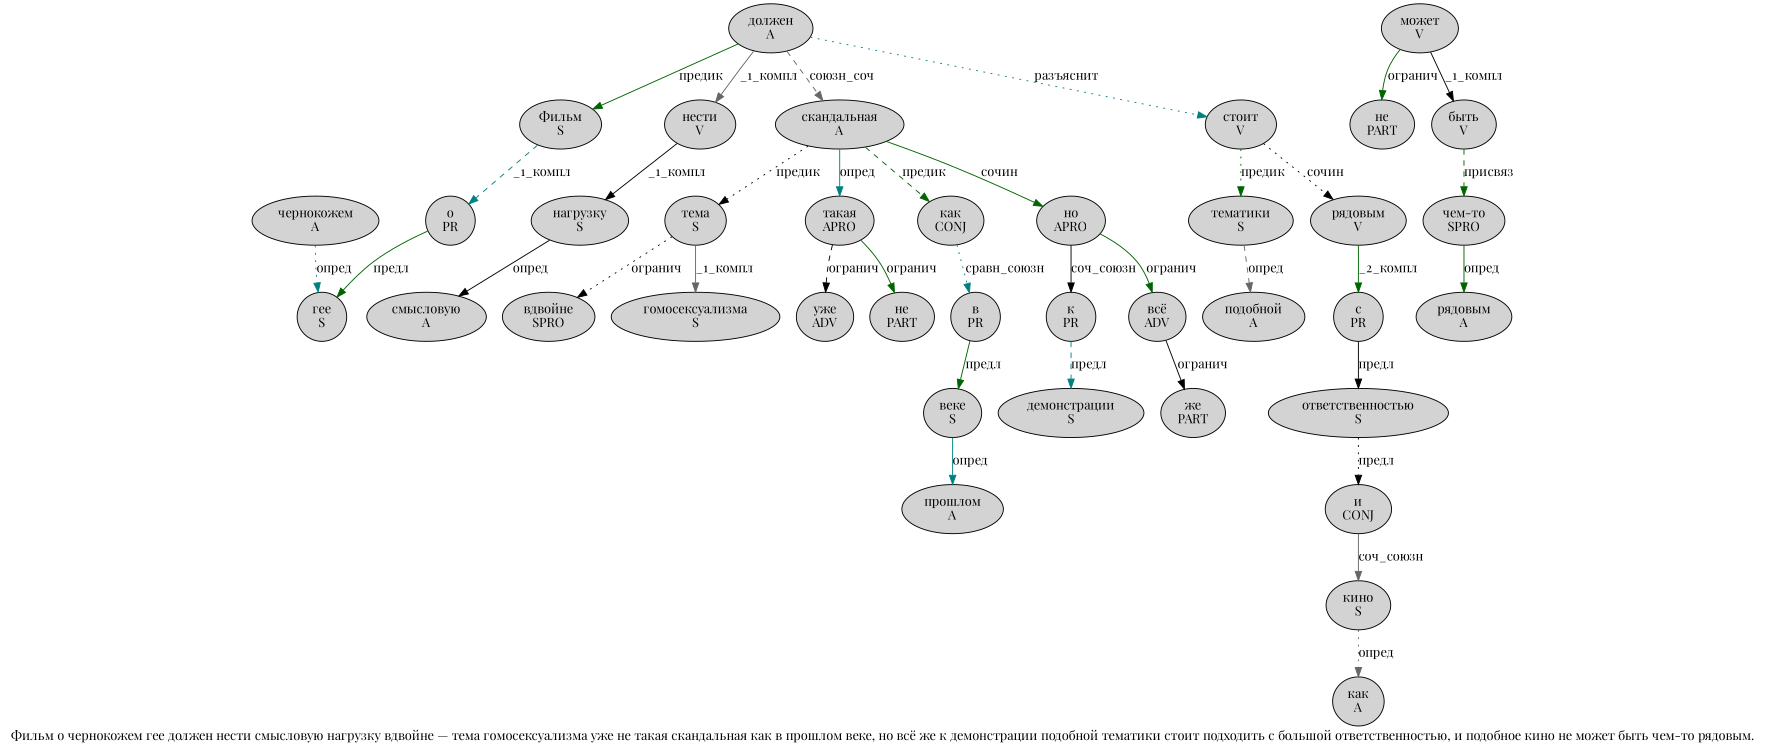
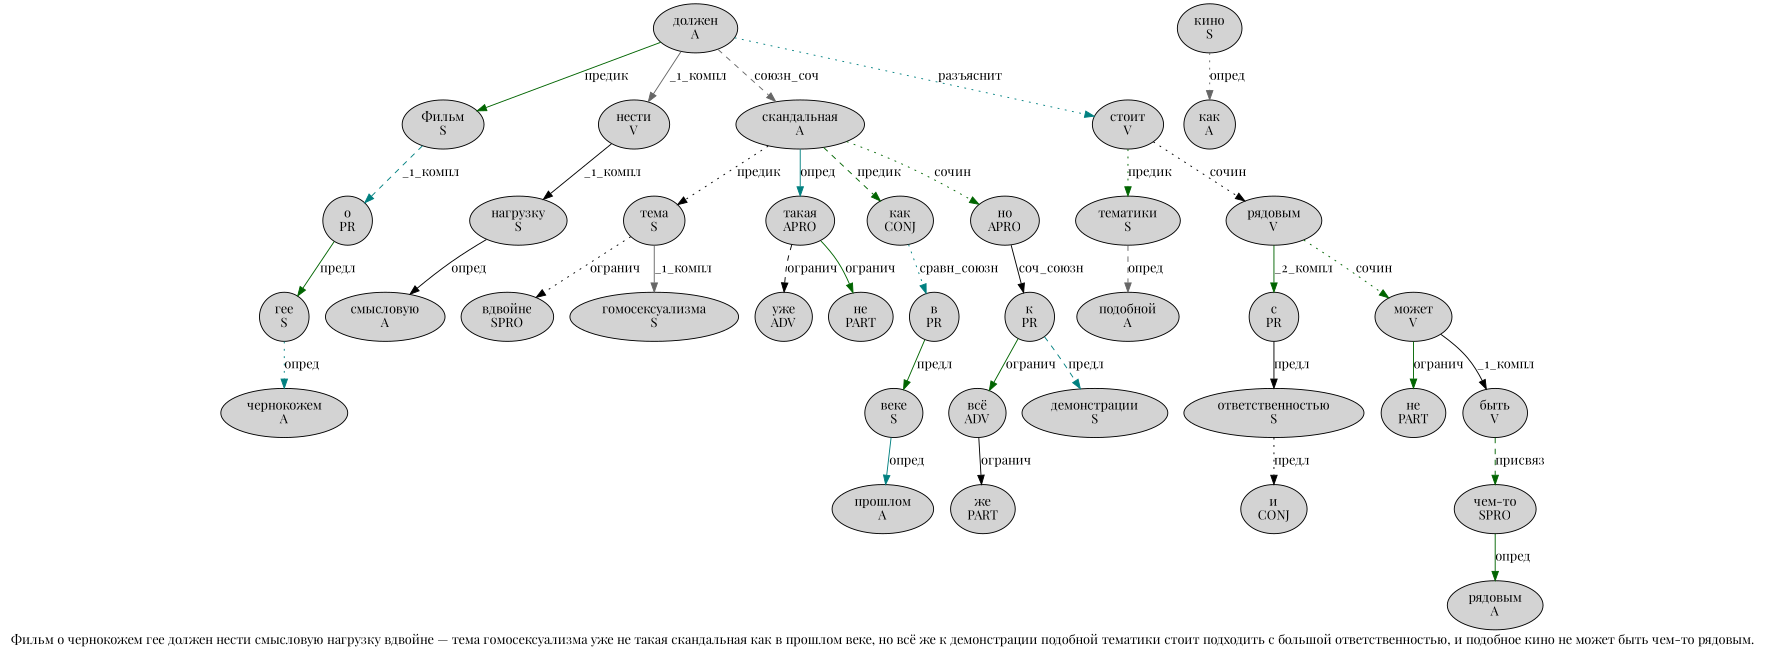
edge "скандальная A" -> "но APRO": style solid -> dotted
edge "но APRO" -> "всё ADV": now "к PR" -> "всё ADV"
edge "чернокожем A" -> "гее S": reversed
edge "рядовым V" -> "может V": added, label "сочин"
edge "и CONJ" -> "кино S": removed, label "соч_союзн"
